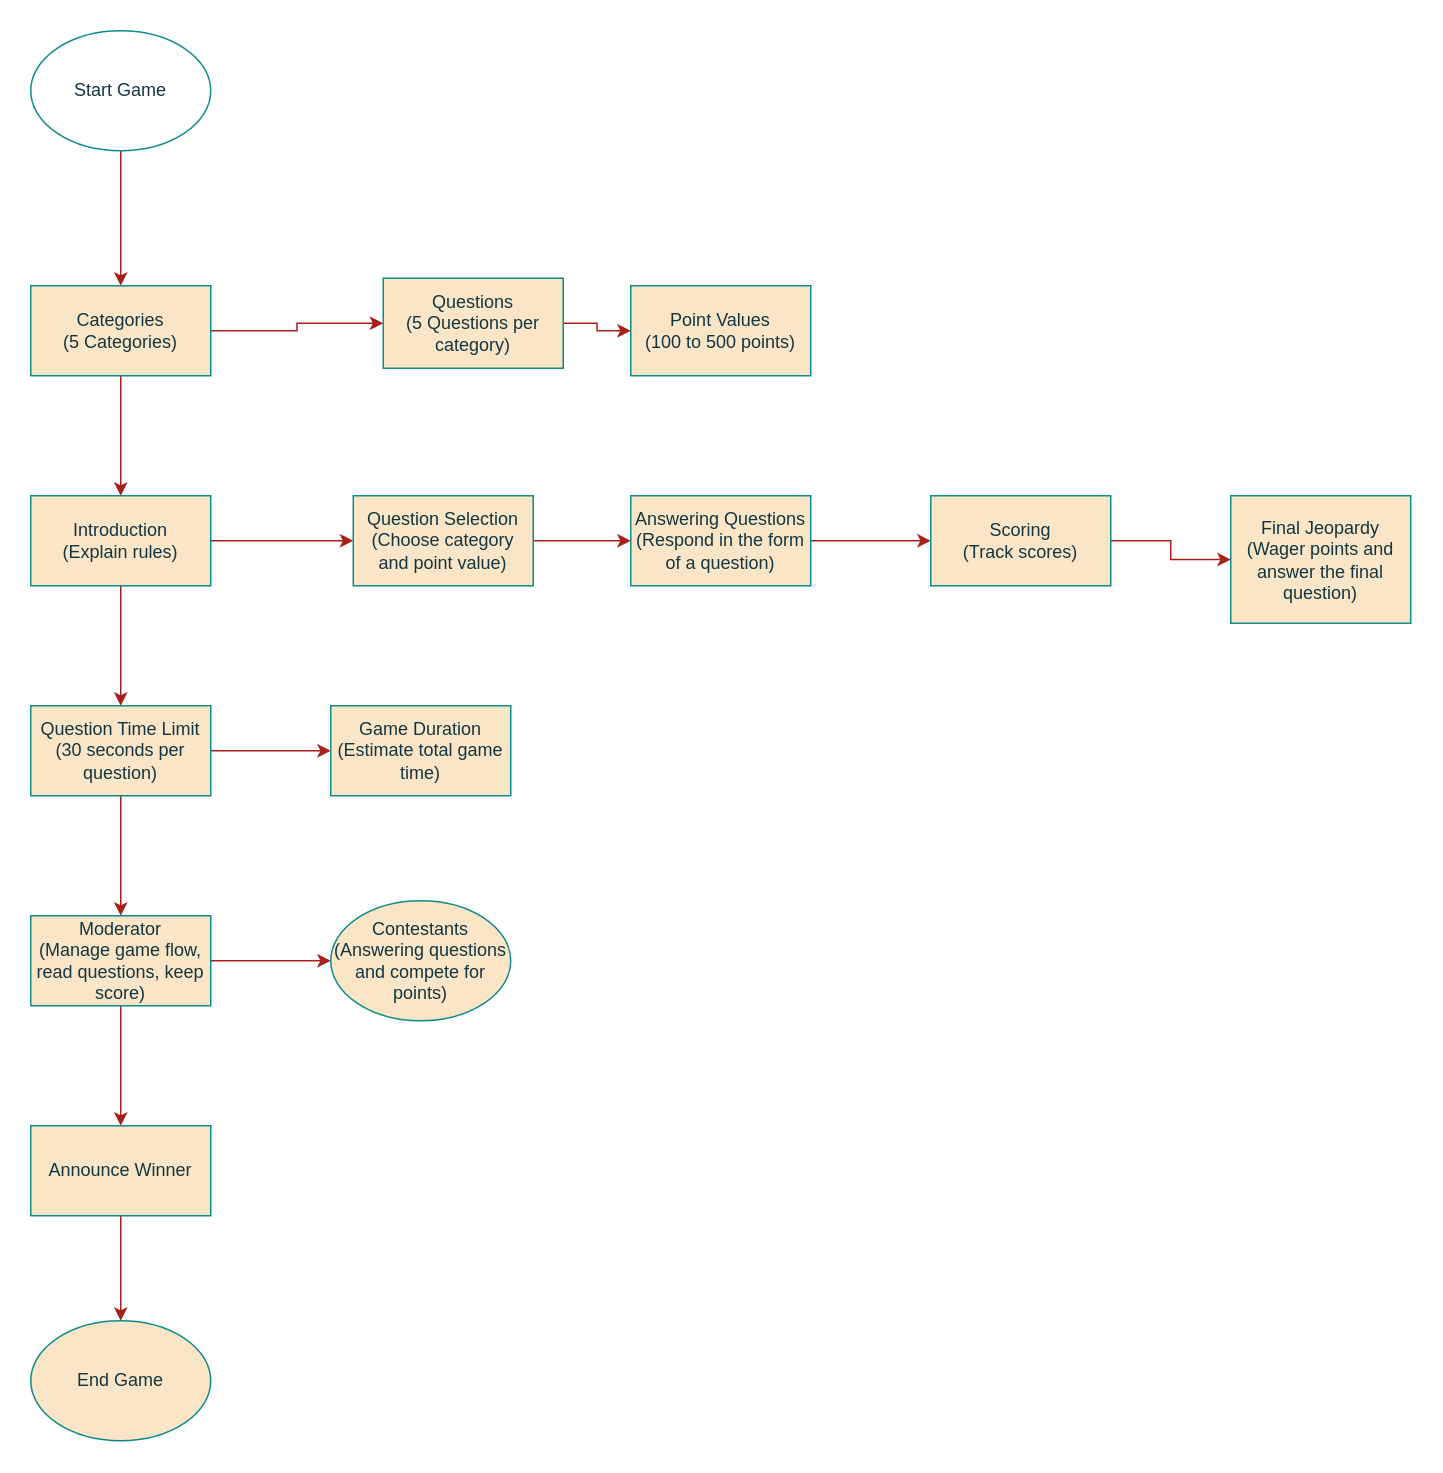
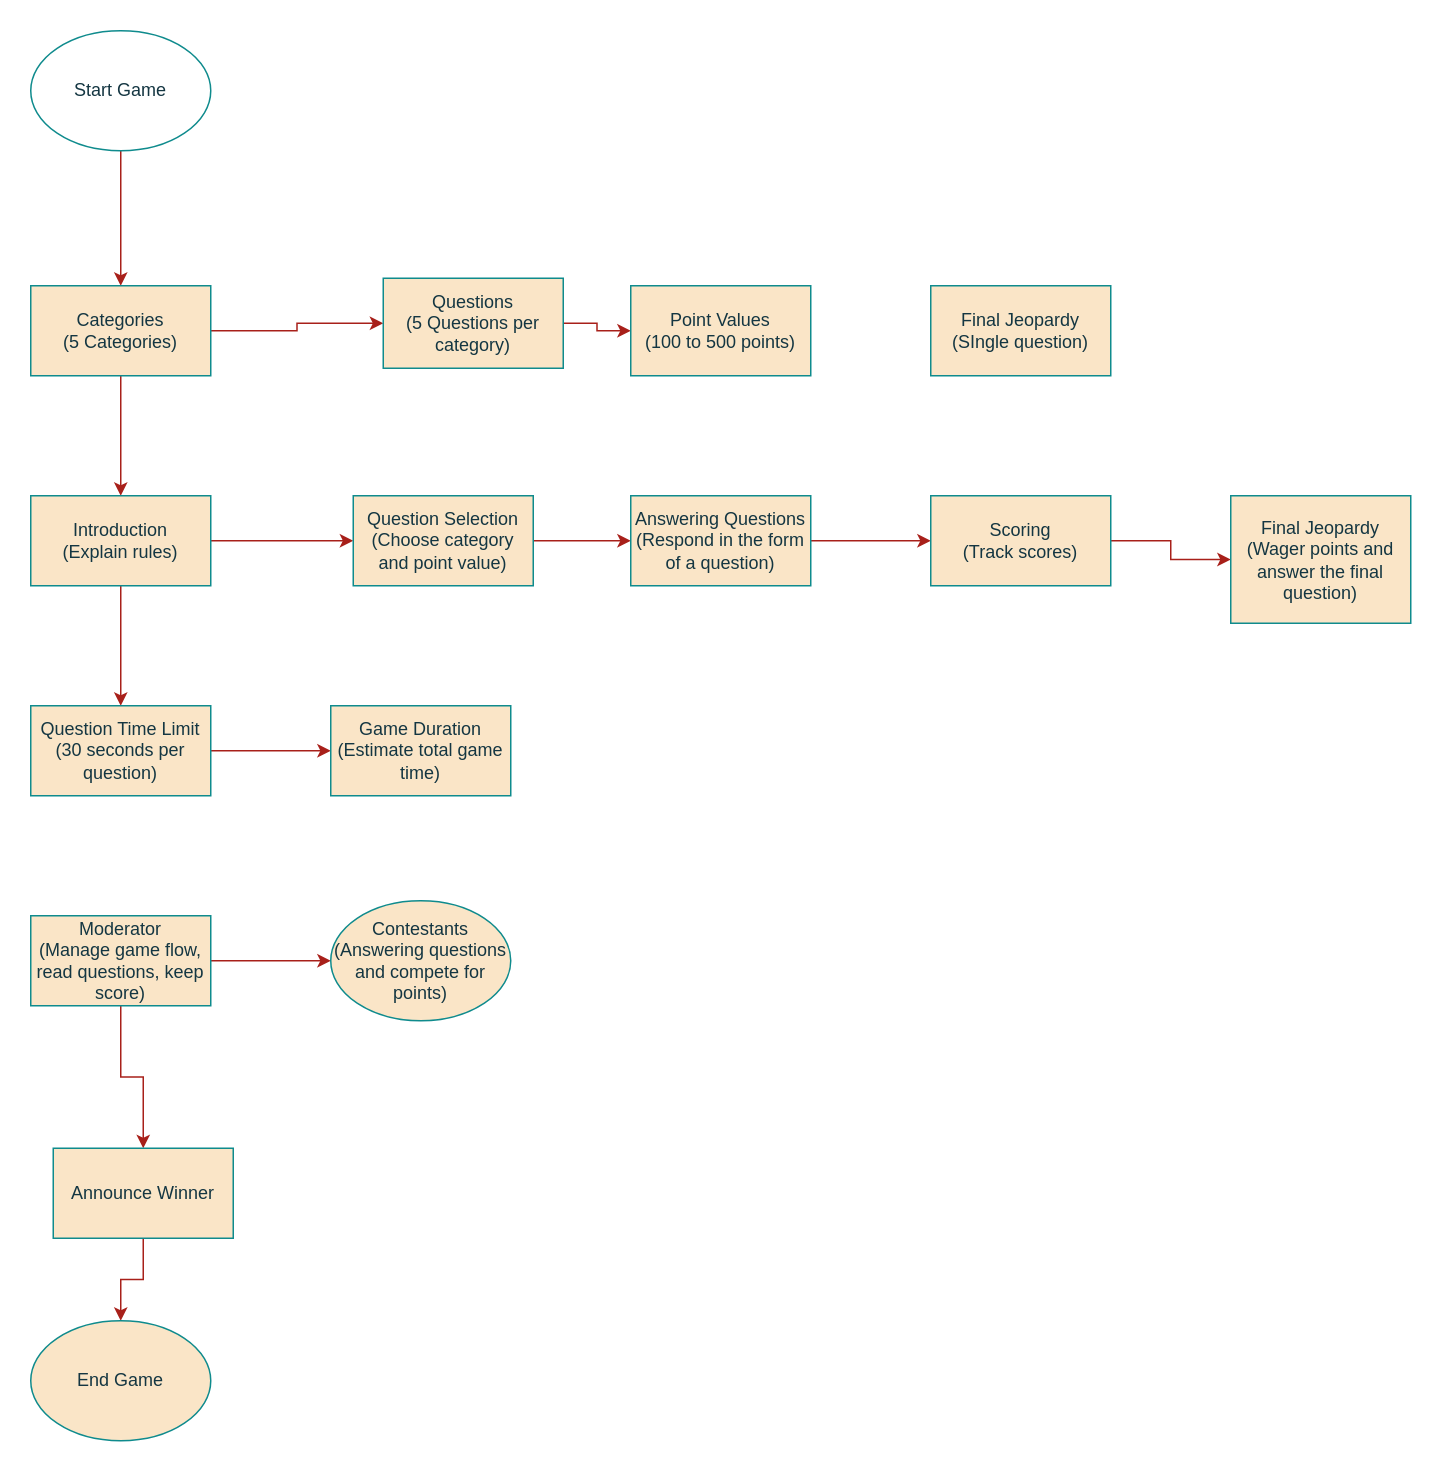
node "Final Jeopardy (SIngle question)": added
edge "Question Time Limit (30 seconds per question)" -> "Moderator (Manage game flow, read questions, keep score)": removed
node "Announce Winner": moved (121, 1171) -> (143, 1193)
